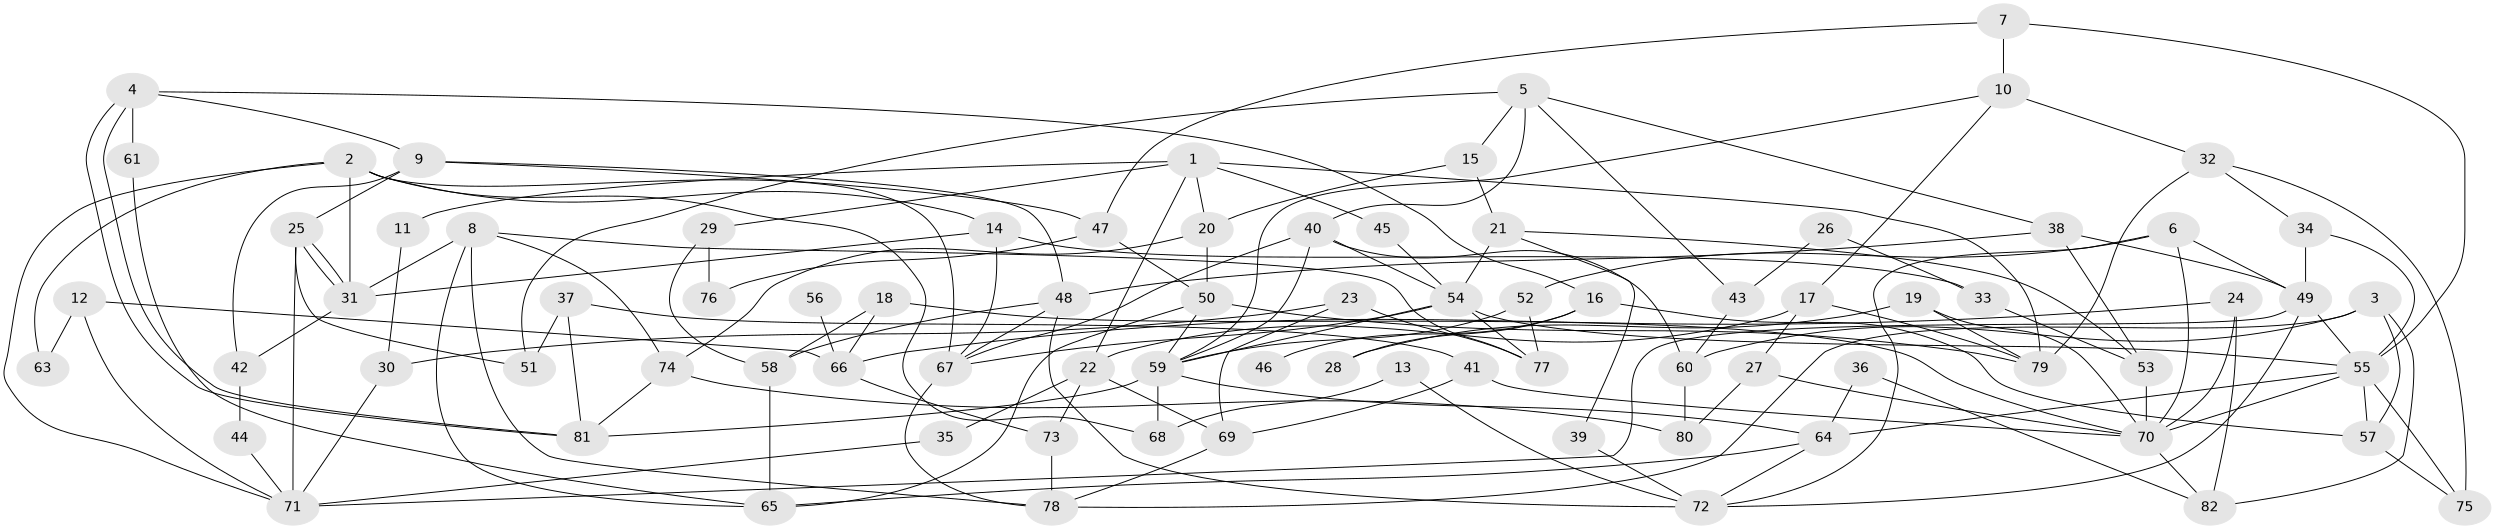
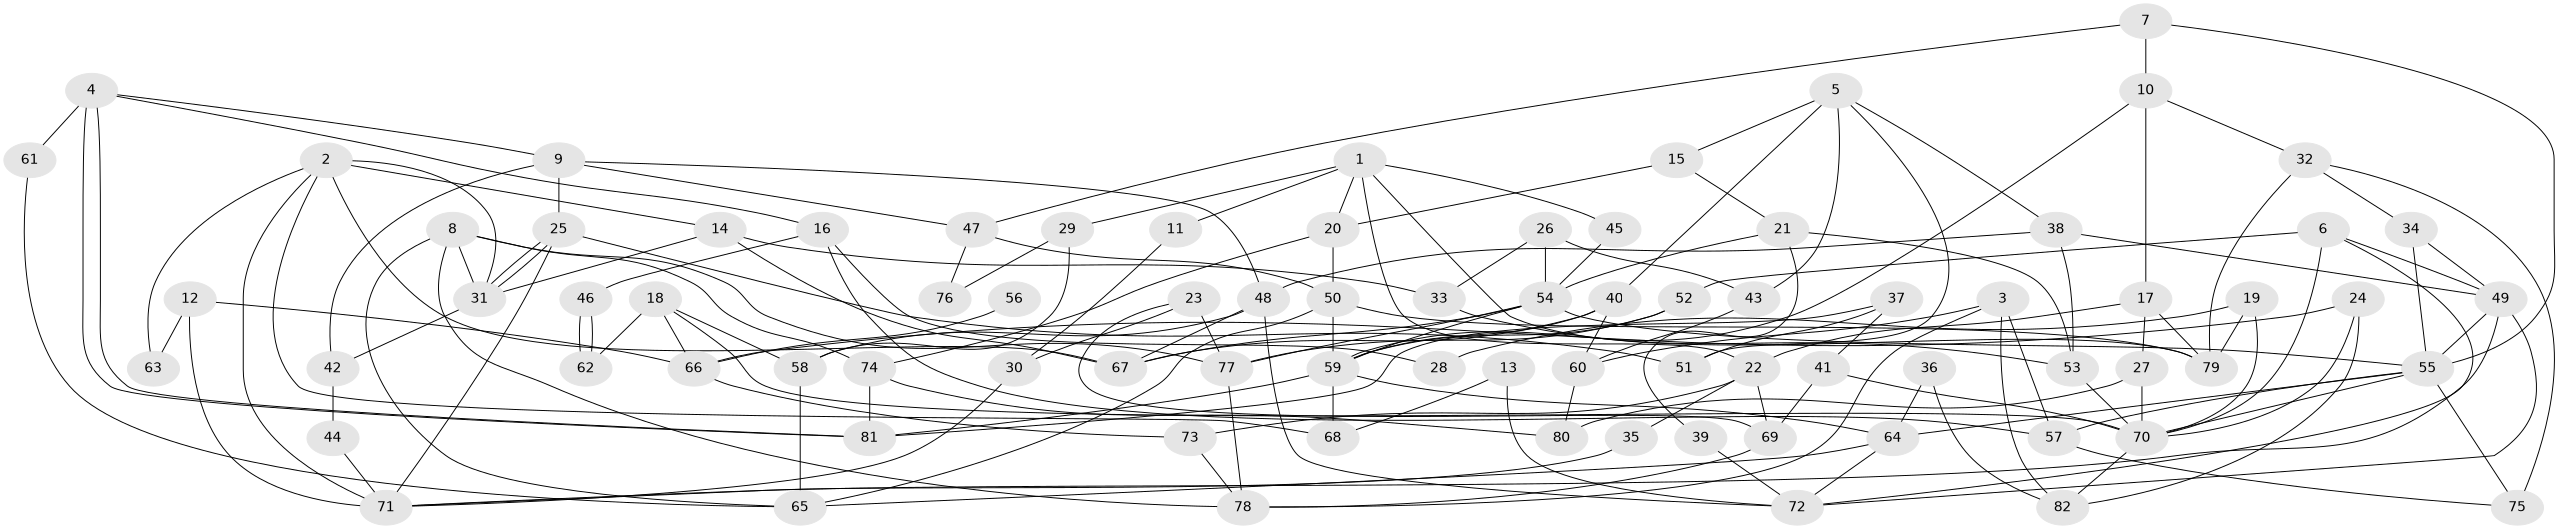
edge "40" -- "54": now "26" -- "54"
node "62": added
edge "67" -- "78": now "77" -- "78"
